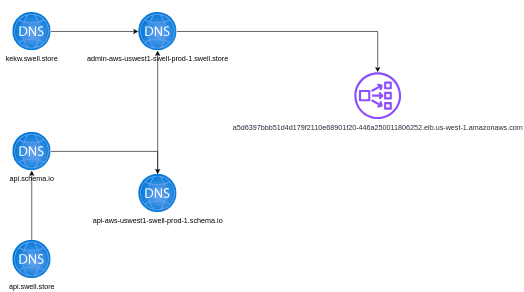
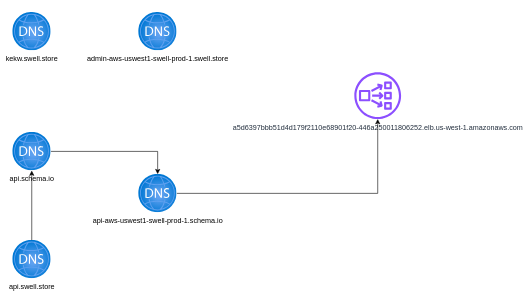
edge "kekw.swell.store" -> "admin-aws-uswest1-swell-prod-1.swell.store": removed
edge "admin-aws-uswest1-swell-prod-1.swell.store" -> "a5d6397bbb51d4d179f2110e68901f20-446a250011806252.elb.us-west-1.amazonaws.com": removed
edge "api-aws-uswest1-swell-prod-1.schema.io" -> "admin-aws-uswest1-swell-prod-1.swell.store": now "api-aws-uswest1-swell-prod-1.schema.io" -> "a5d6397bbb51d4d179f2110e68901f20-446a250011806252.elb.us-west-1.amazonaws.com"
